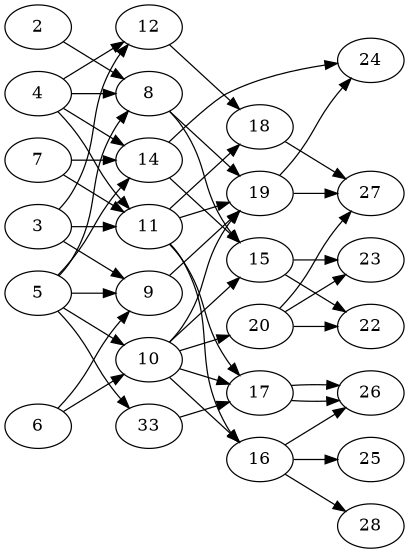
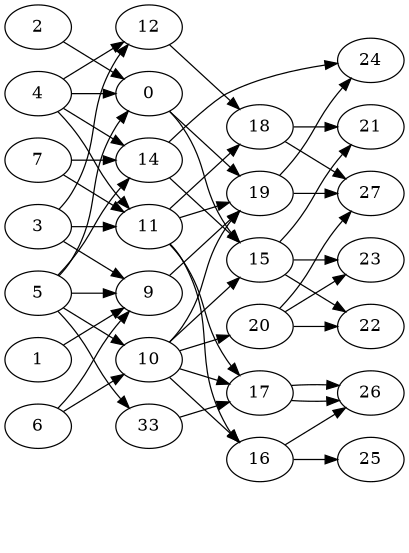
node "8": label "8" -> "0"
node "21": added
node "1": added
node "28": removed
